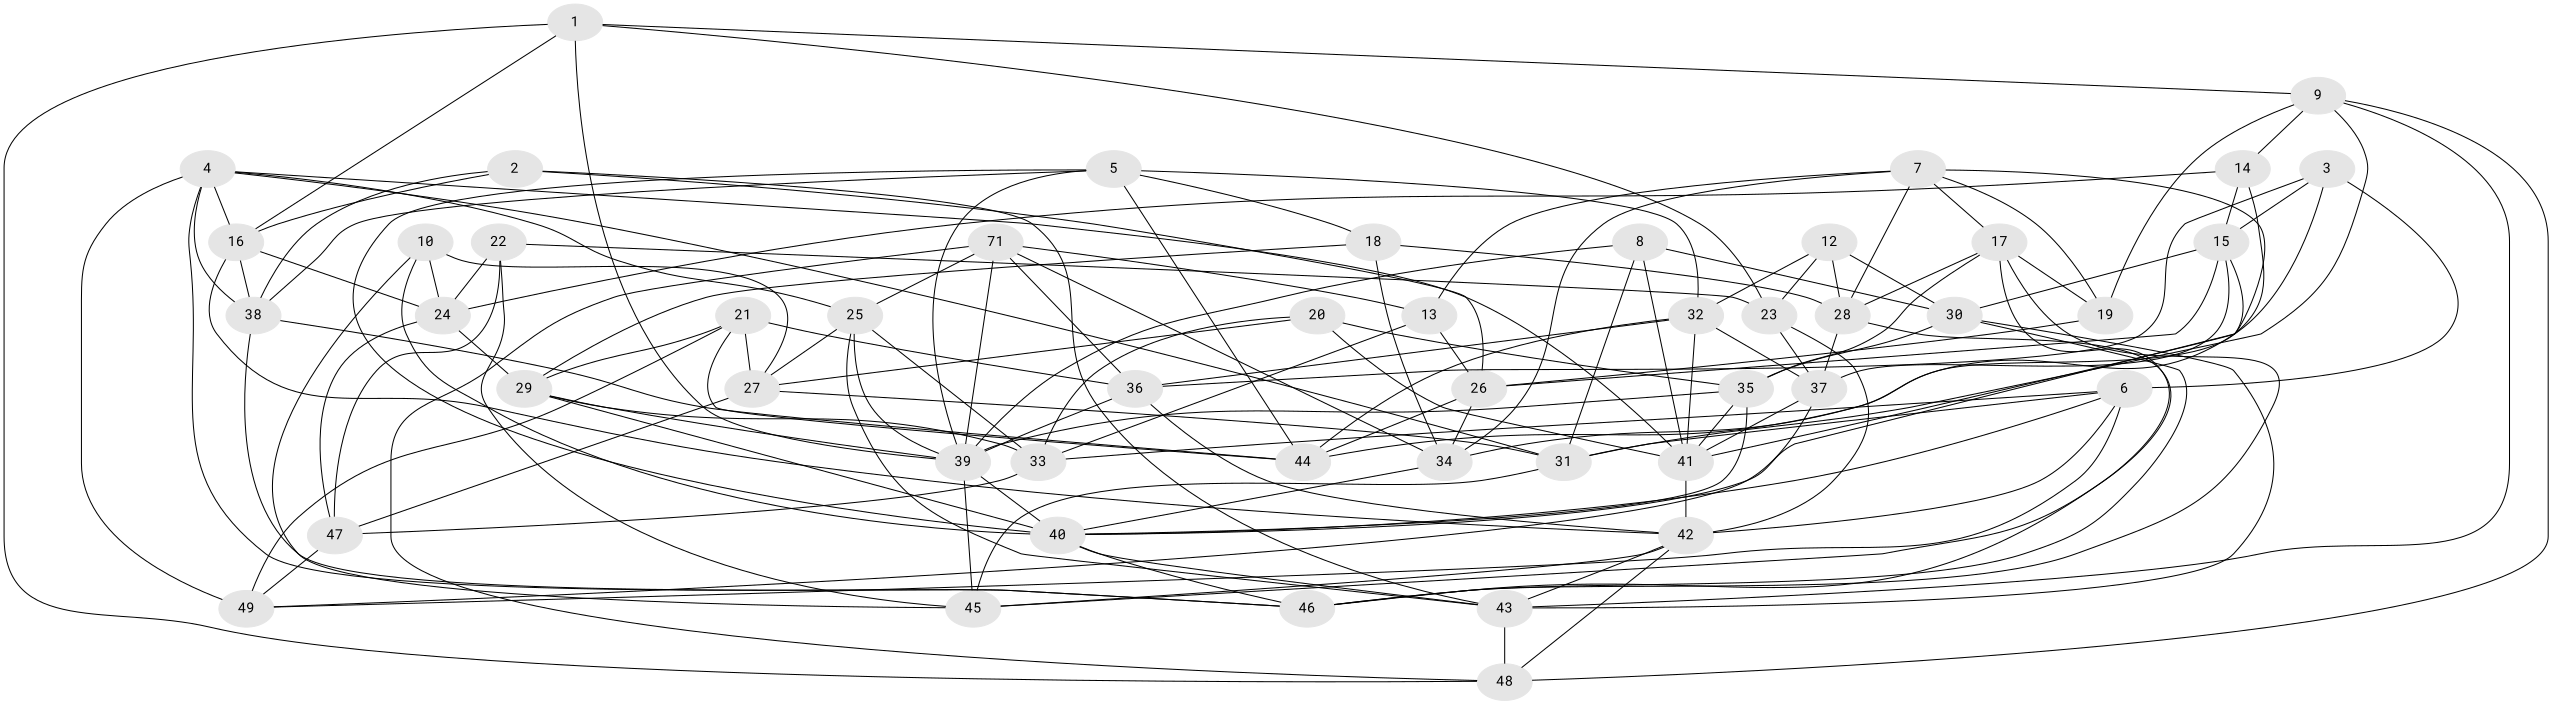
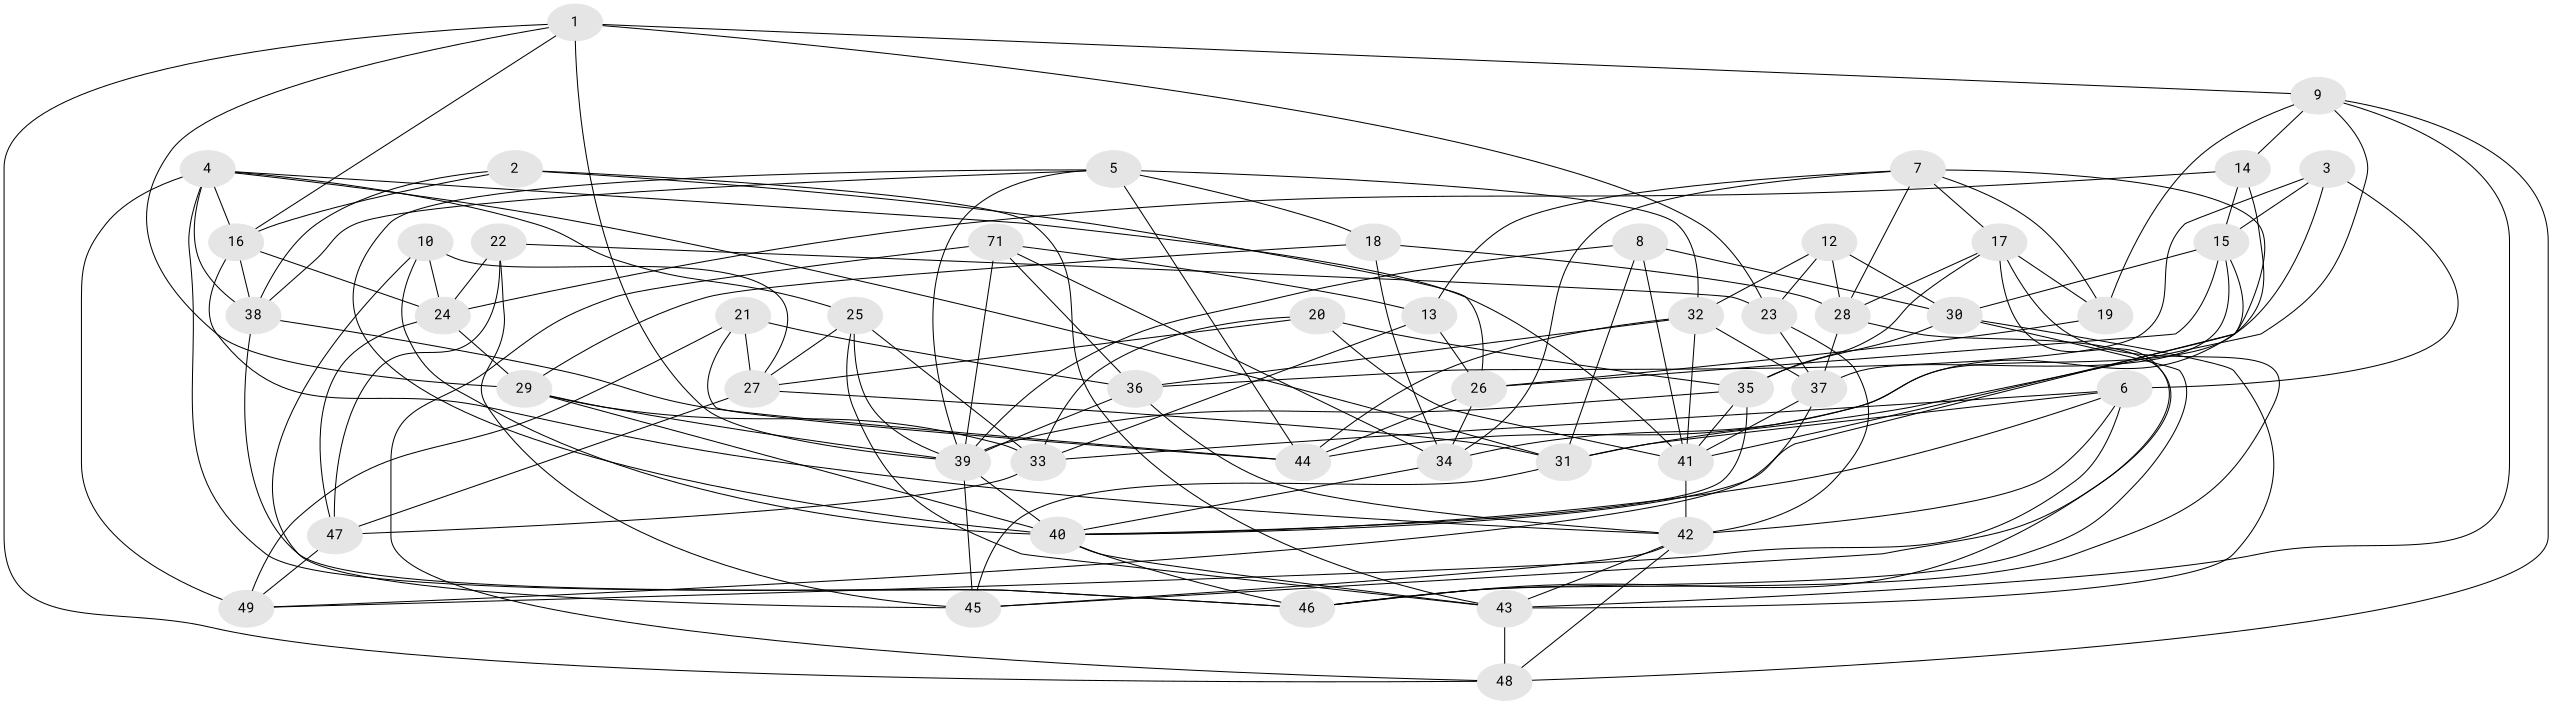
edge "71" -- "25": removed
edge "21" -- "29": now "1" -- "29"
